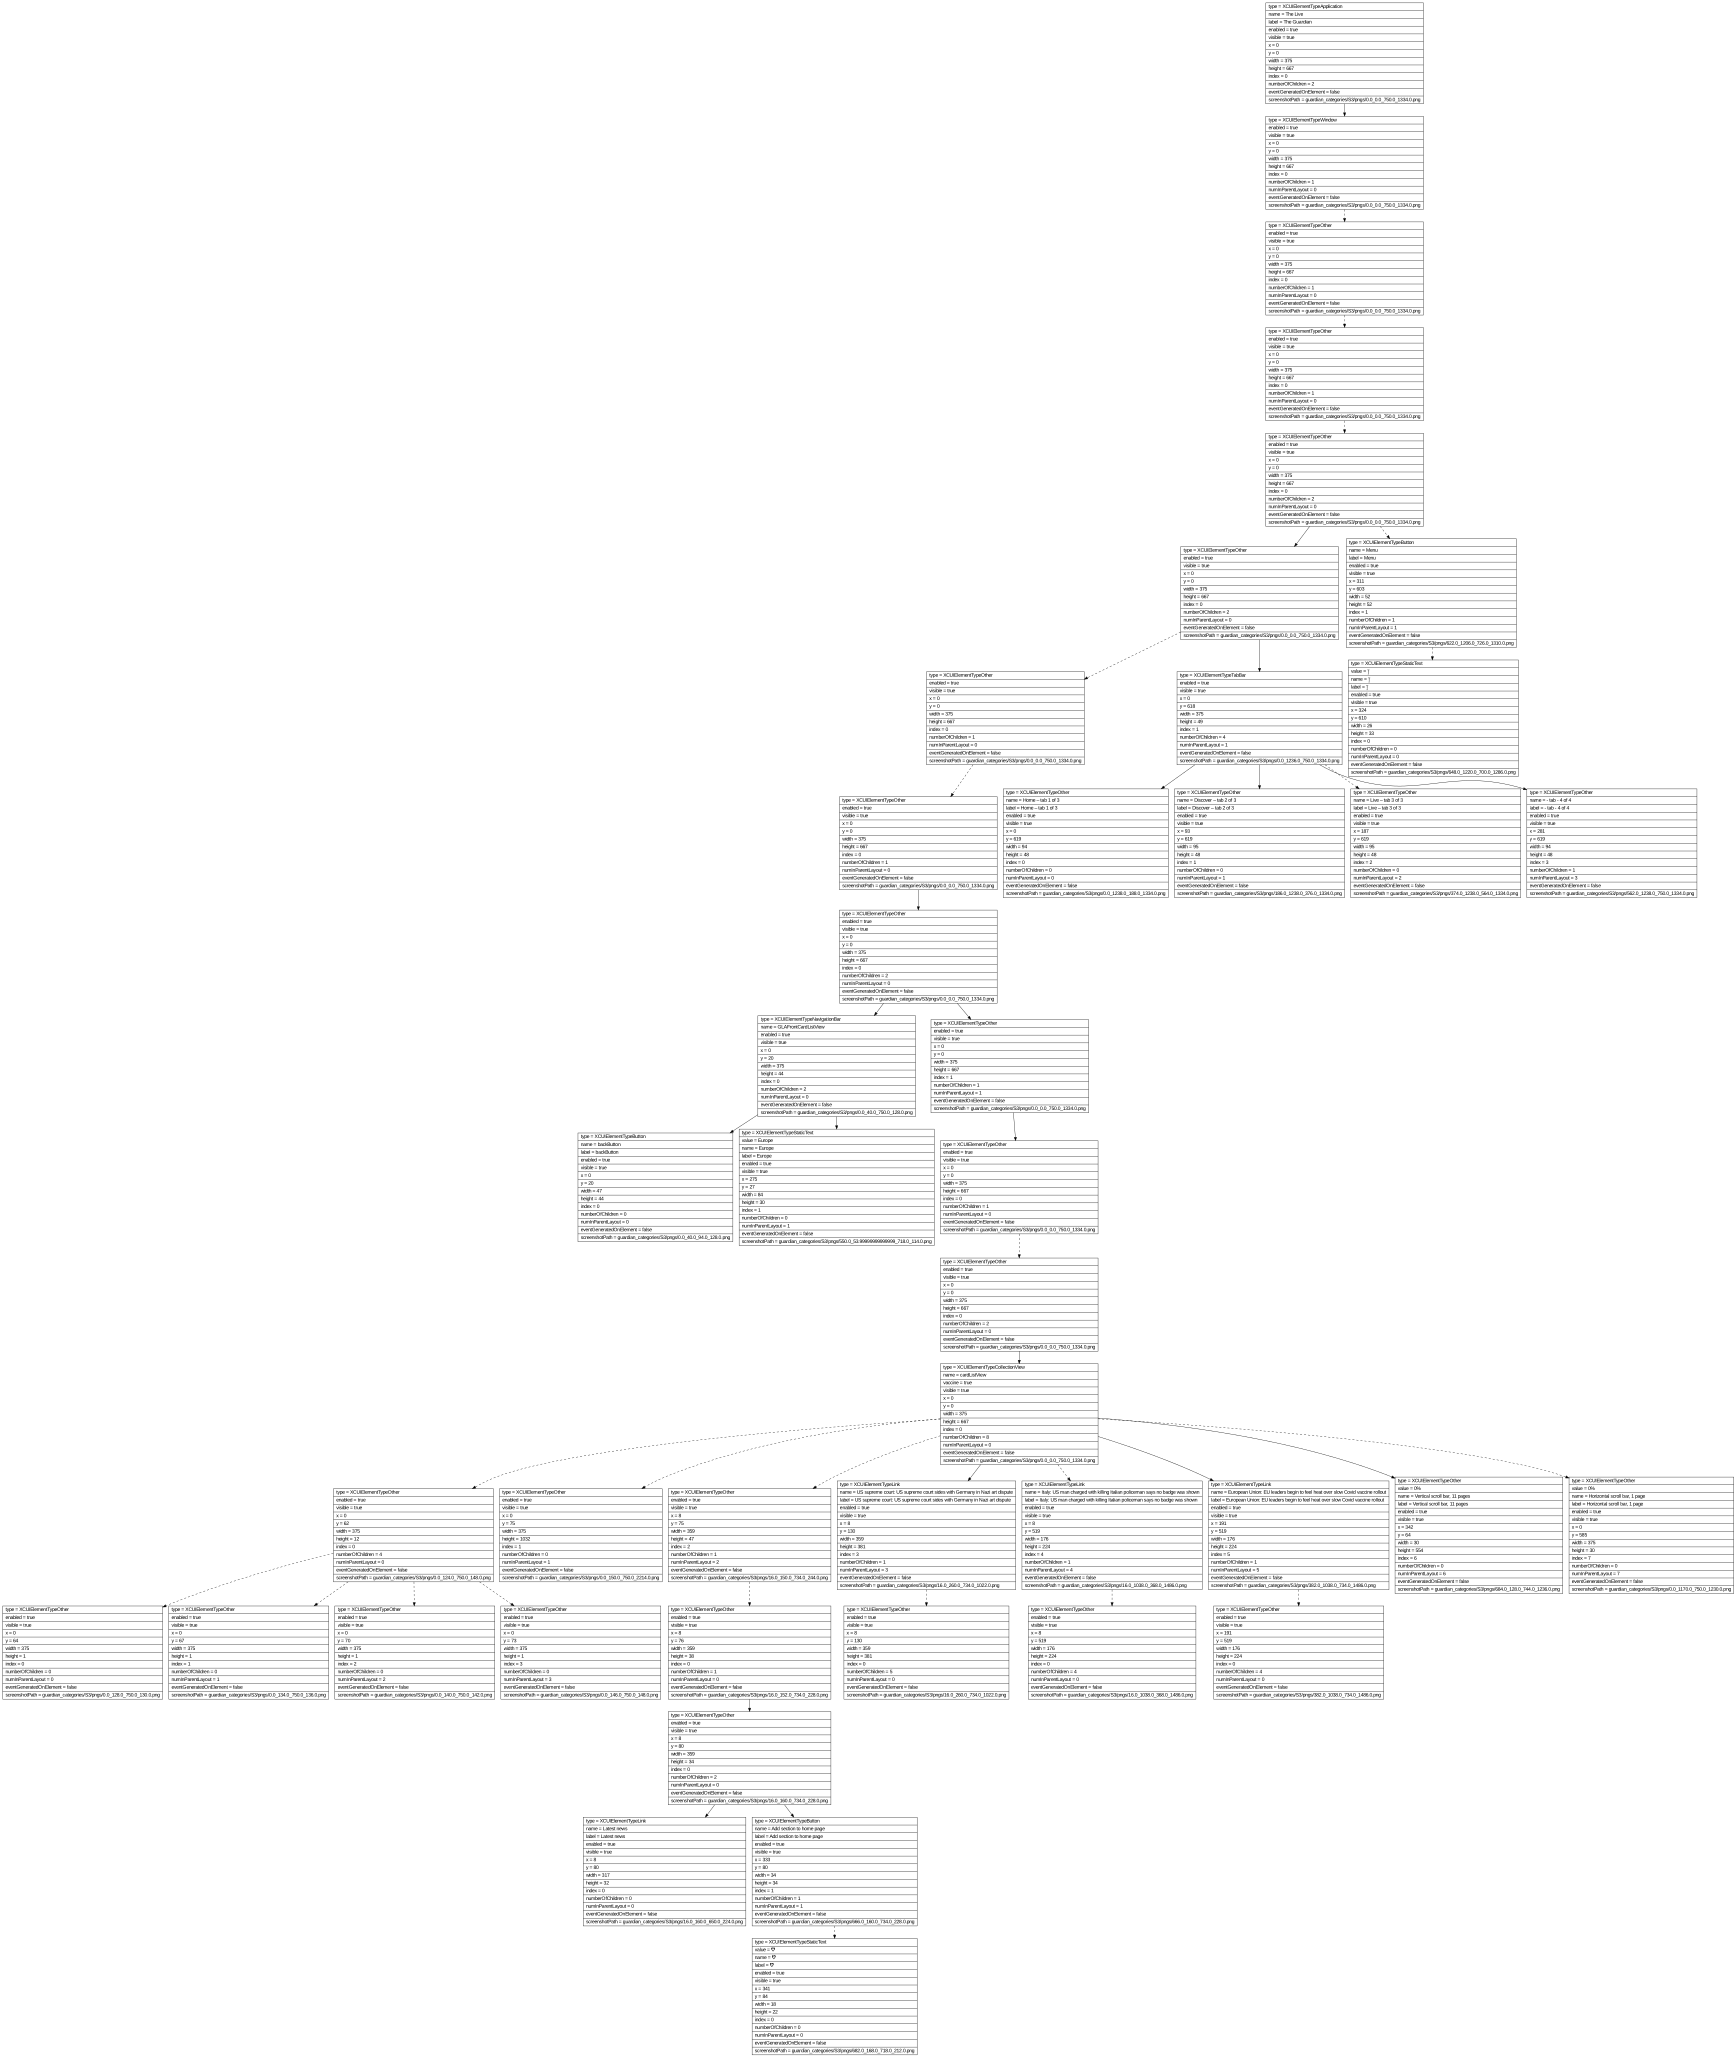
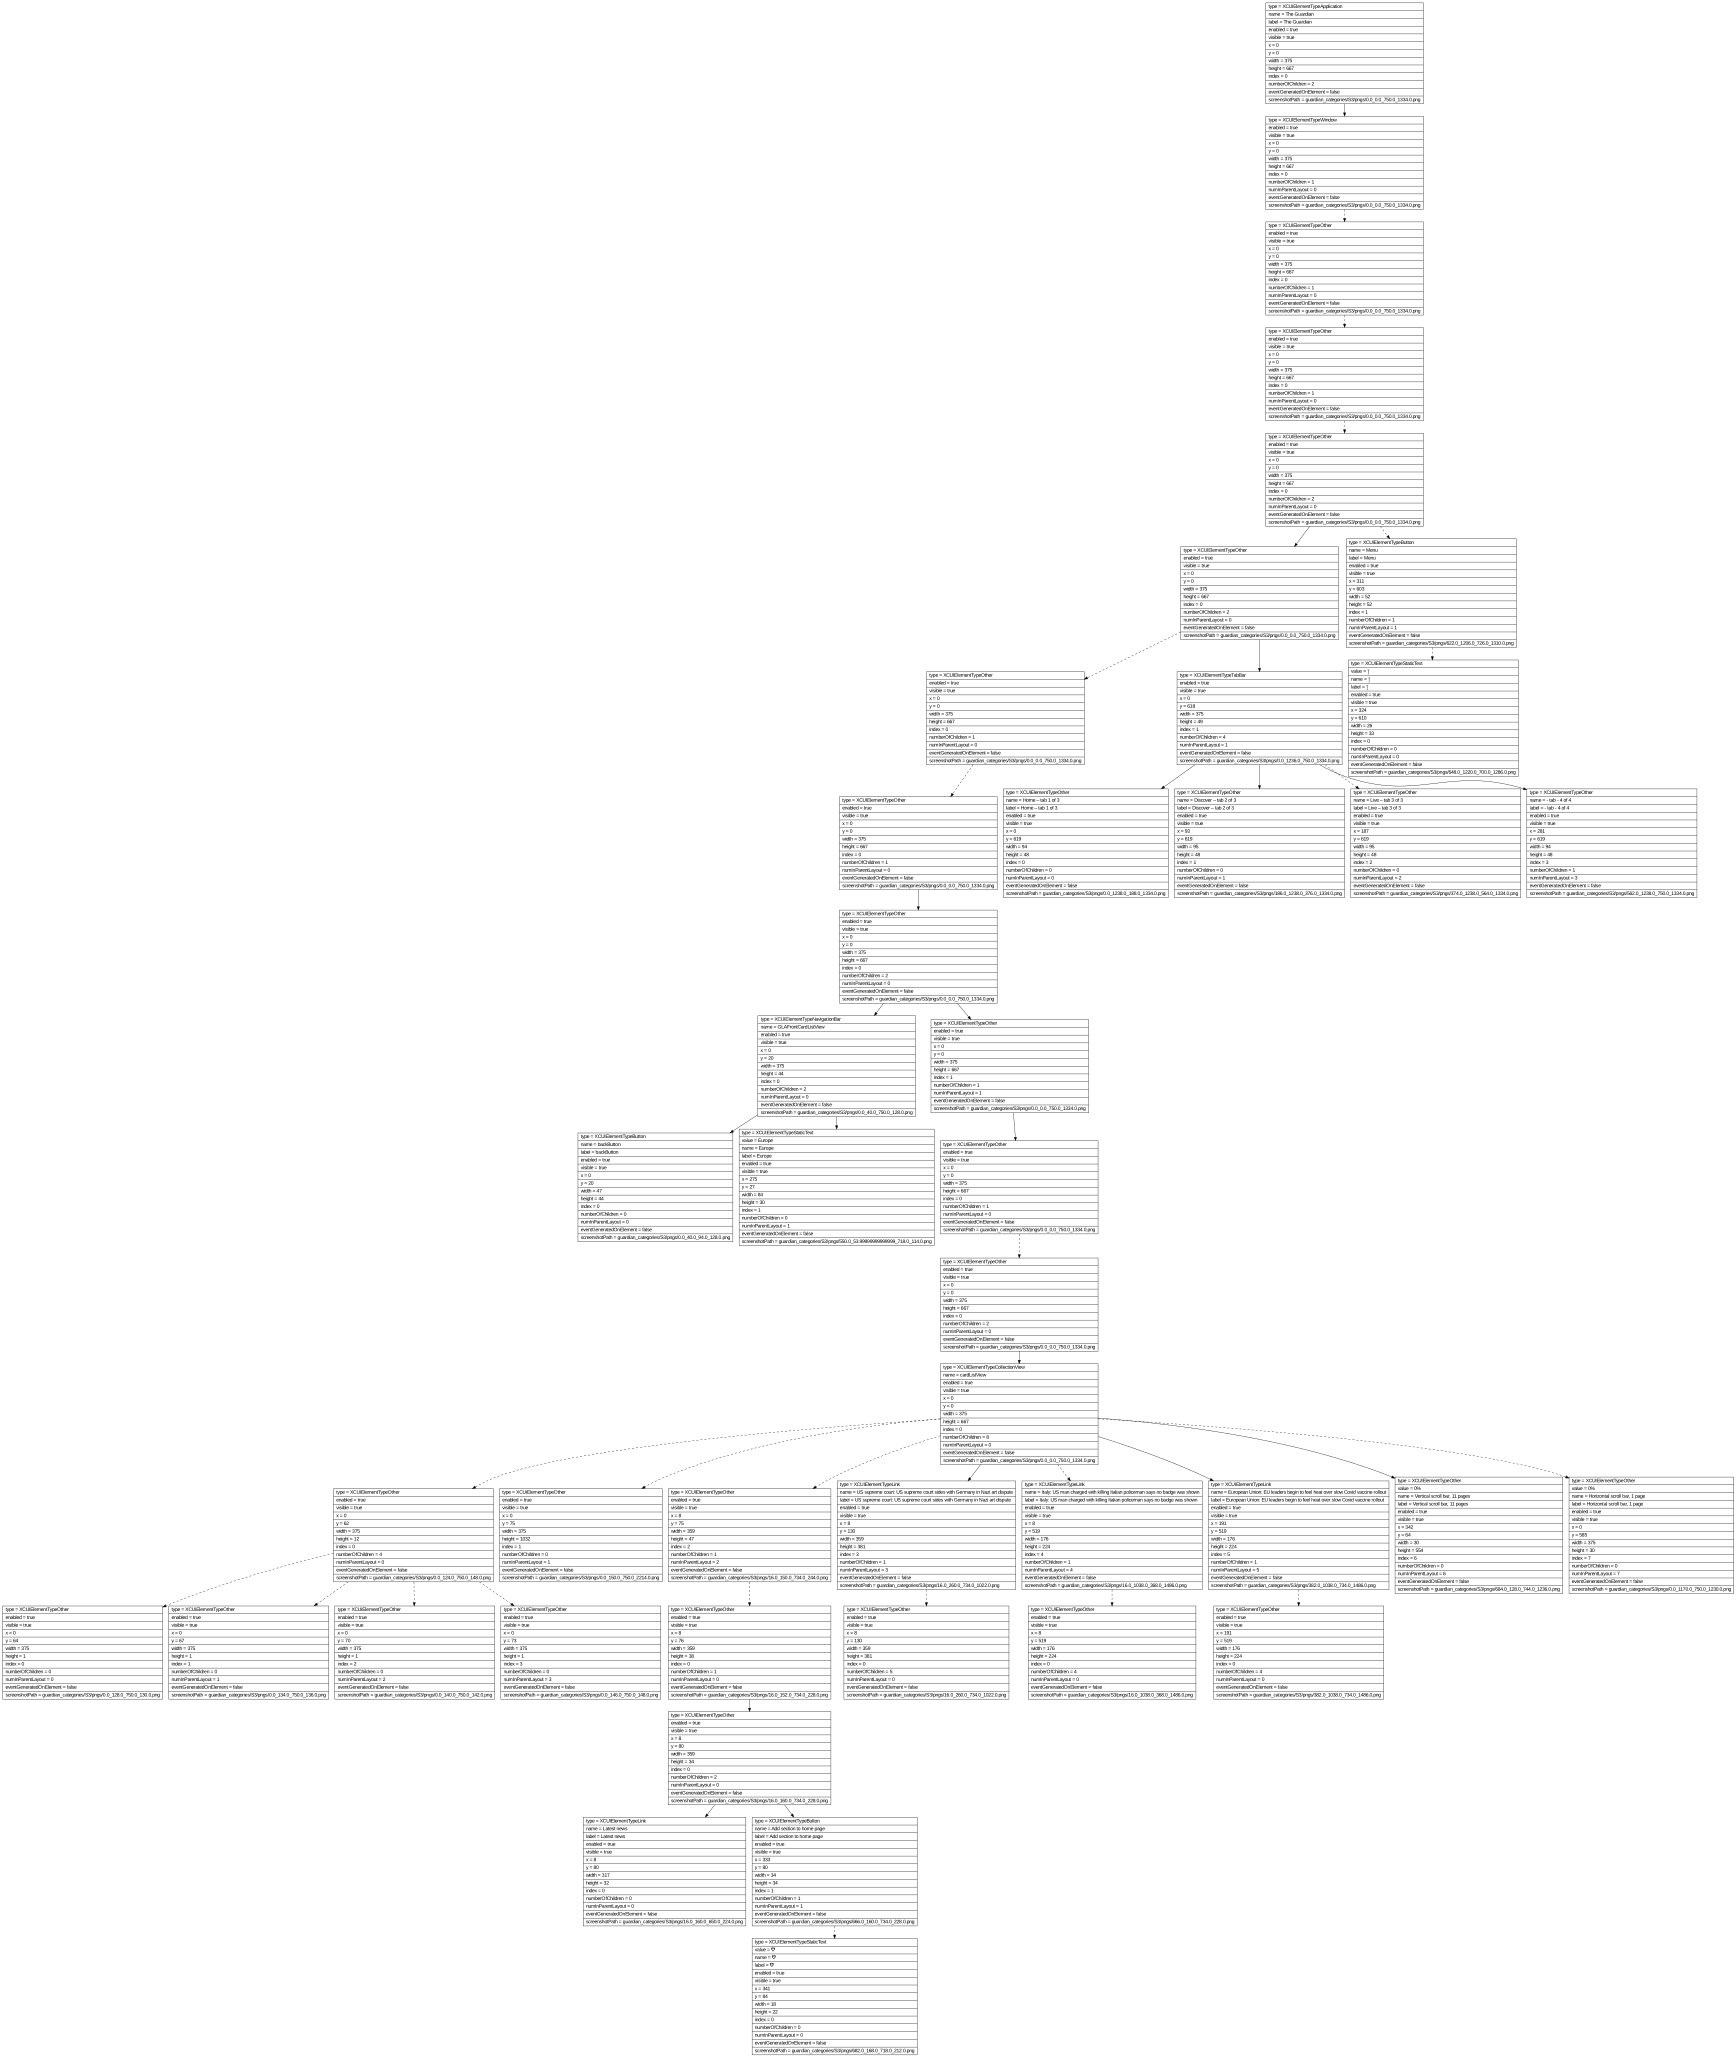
node "type = XCUIElementTypeApplication": text "name = The Live" -> "name = The Guardian"
node "type = XCUIElementTypeCollectionView": text "vaccine = true" -> "enabled = true"
